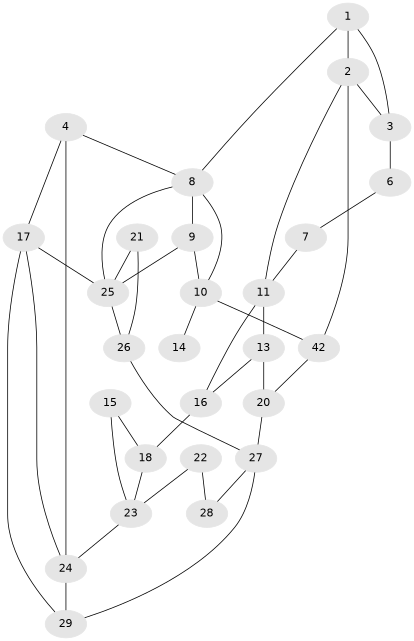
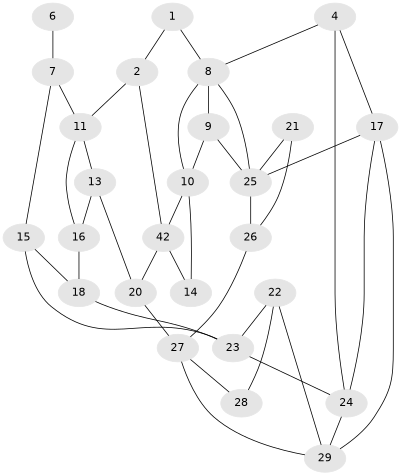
node "3": removed
edge "7" -- "15": added
edge "42" -- "14": added
edge "22" -- "29": added
